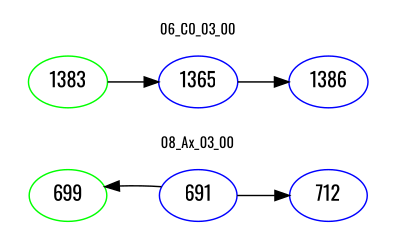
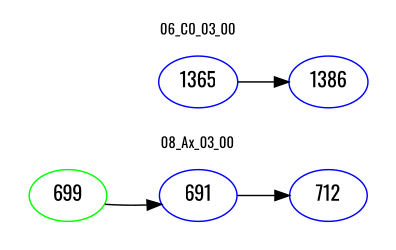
node "1383": removed
edge "691" -> "699": reversed
